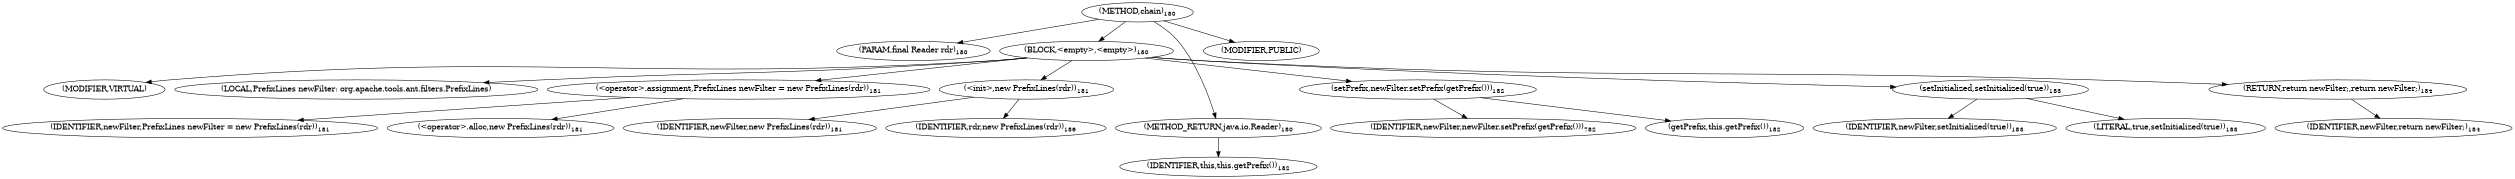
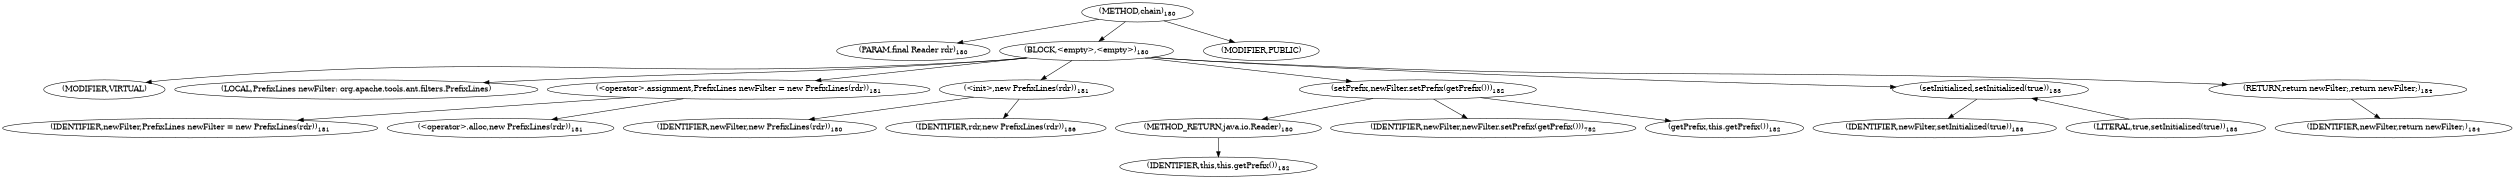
edge "(METHOD,chain)" -> "(METHOD_RETURN,java.io.Reader)": now "(setPrefix,newFilter.setPrefix(getPrefix()))" -> "(METHOD_RETURN,java.io.Reader)"
edge "(setInitialized,setInitialized(true))" -> "(LITERAL,true,setInitialized(true))": reversed
node "(IDENTIFIER,newFilter,new PrefixLines(rdr))": text "181" -> "180"
